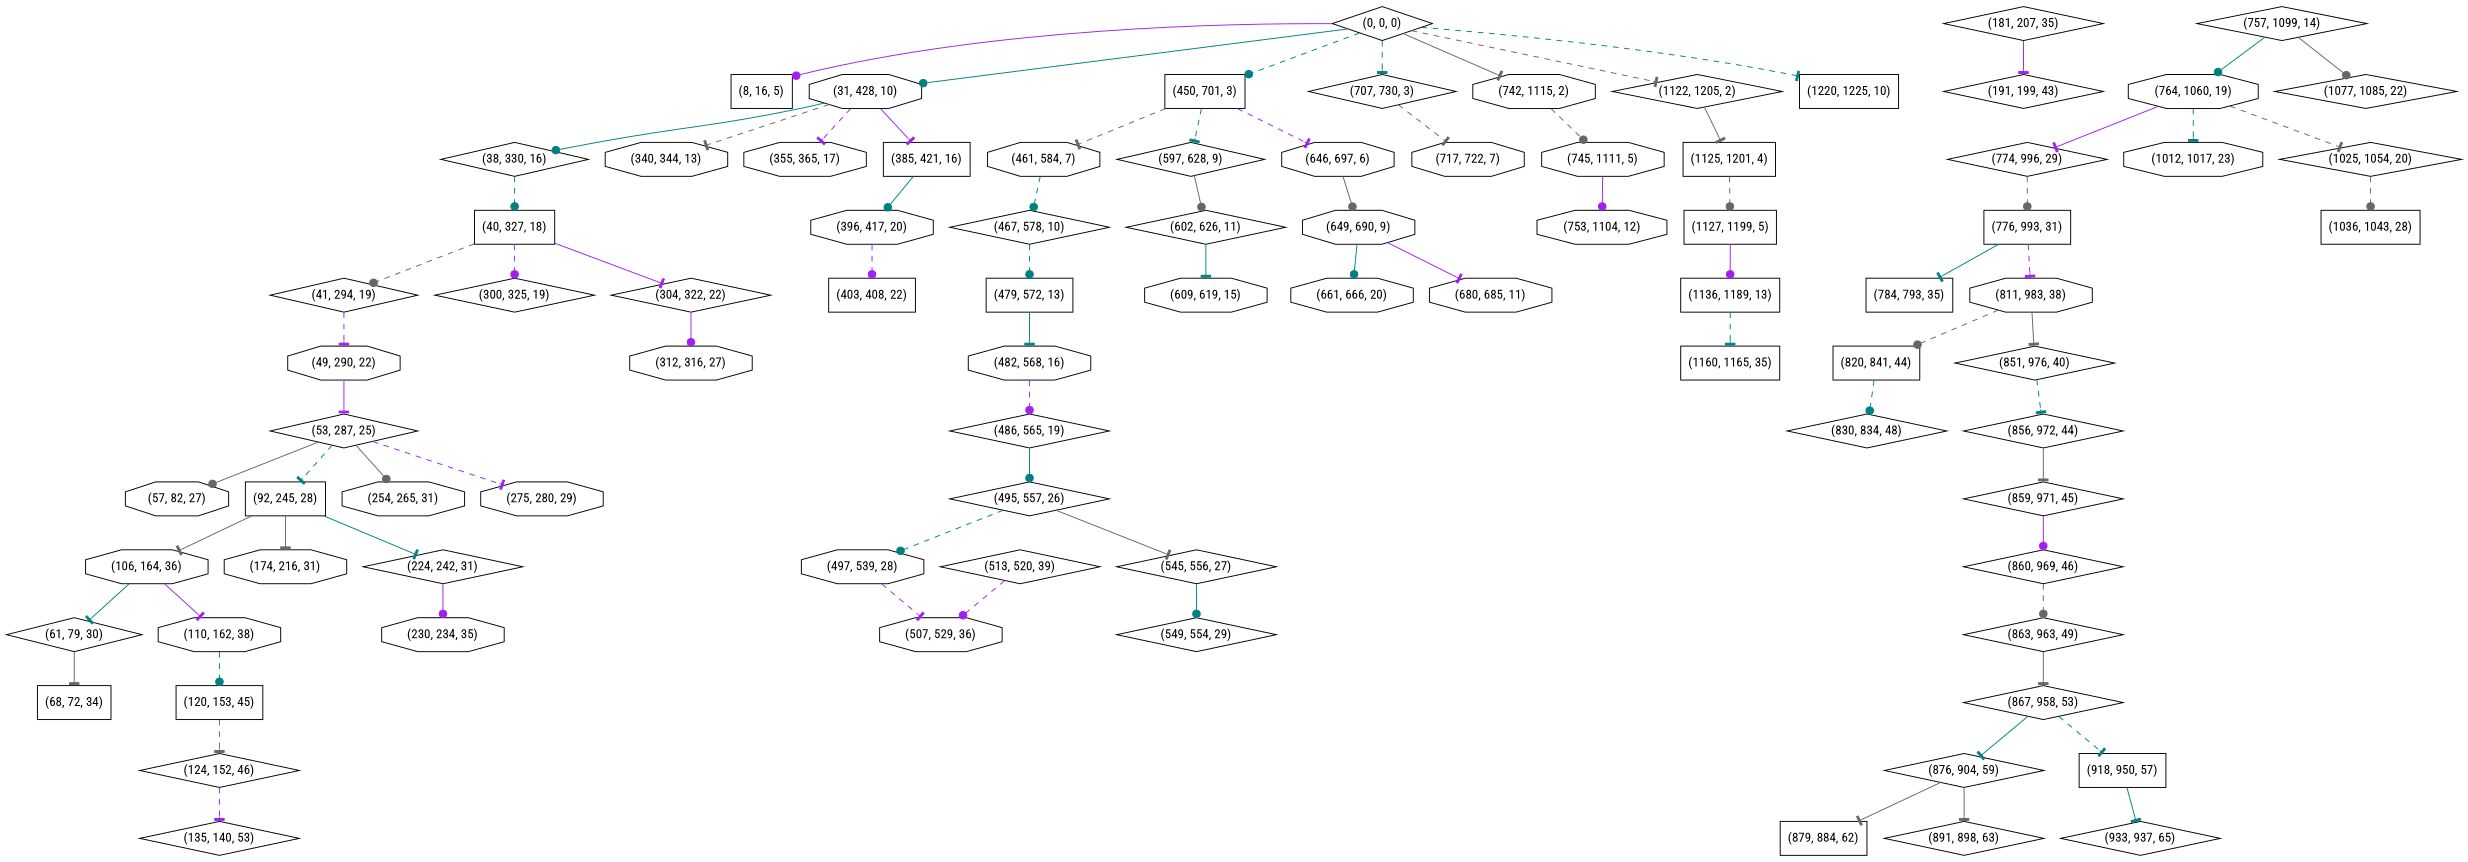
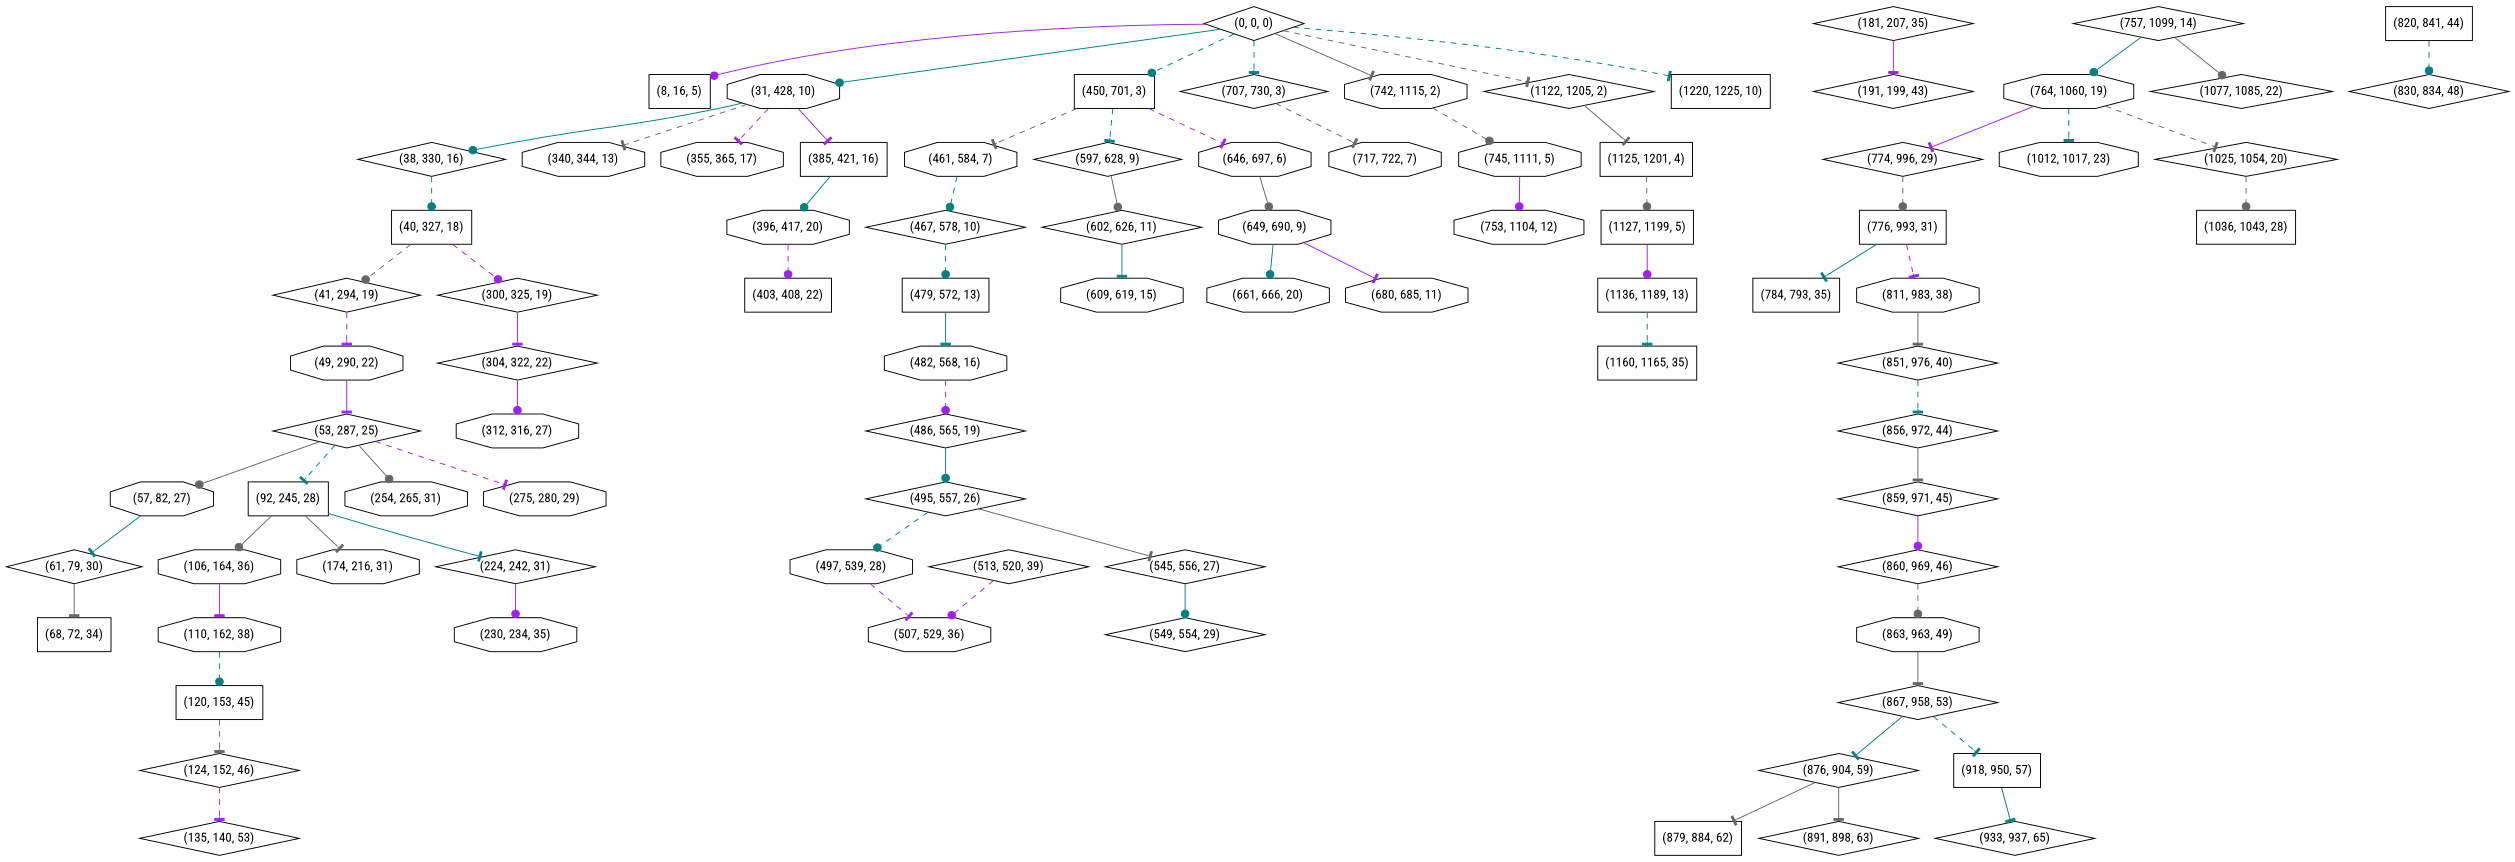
edge "(40, 327, 18)" -> "(304, 322, 22)": now "(300, 325, 19)" -> "(304, 322, 22)"
edge "(811, 983, 38)" -> "(820, 841, 44)": removed
edge "(92, 245, 28)" -> "(106, 164, 36)": arrowhead tee -> dot
edge "(106, 164, 36)" -> "(61, 79, 30)": now "(57, 82, 27)" -> "(61, 79, 30)"
node "(863, 963, 49)": shape diamond -> octagon
